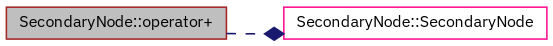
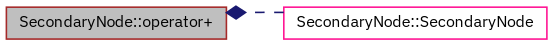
edge "SecondaryNode::operator+" -> "SecondaryNode::SecondaryNode": reversed
